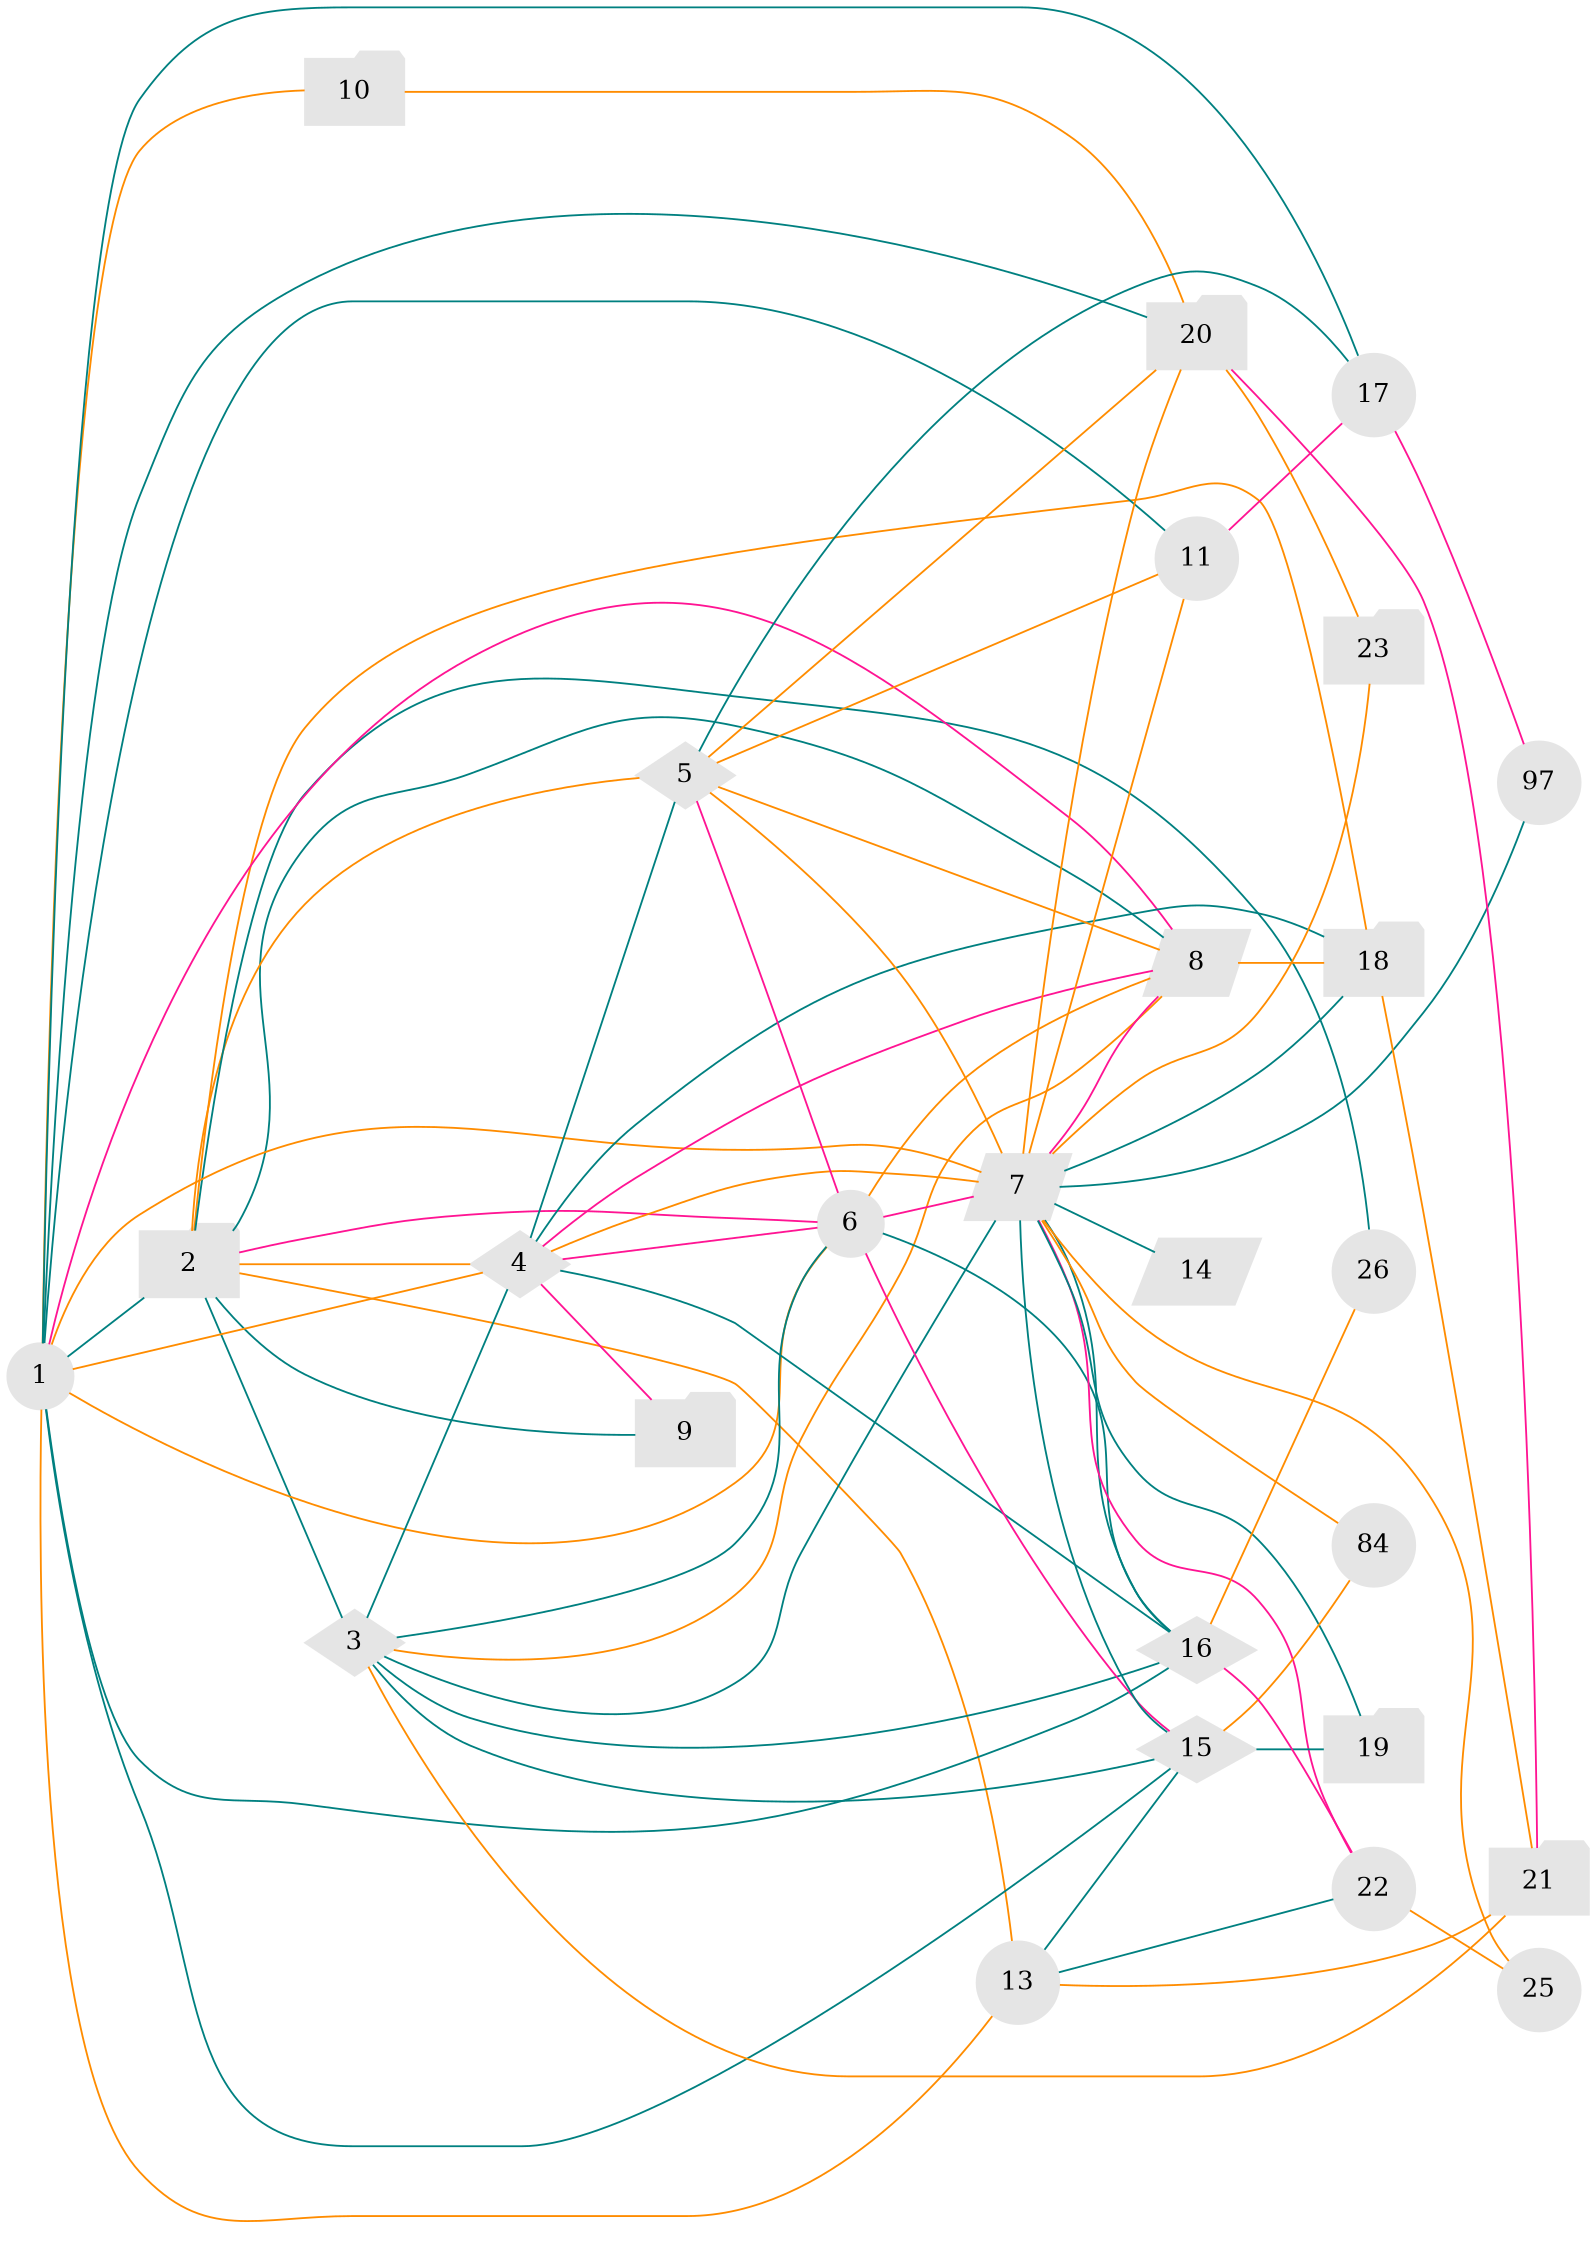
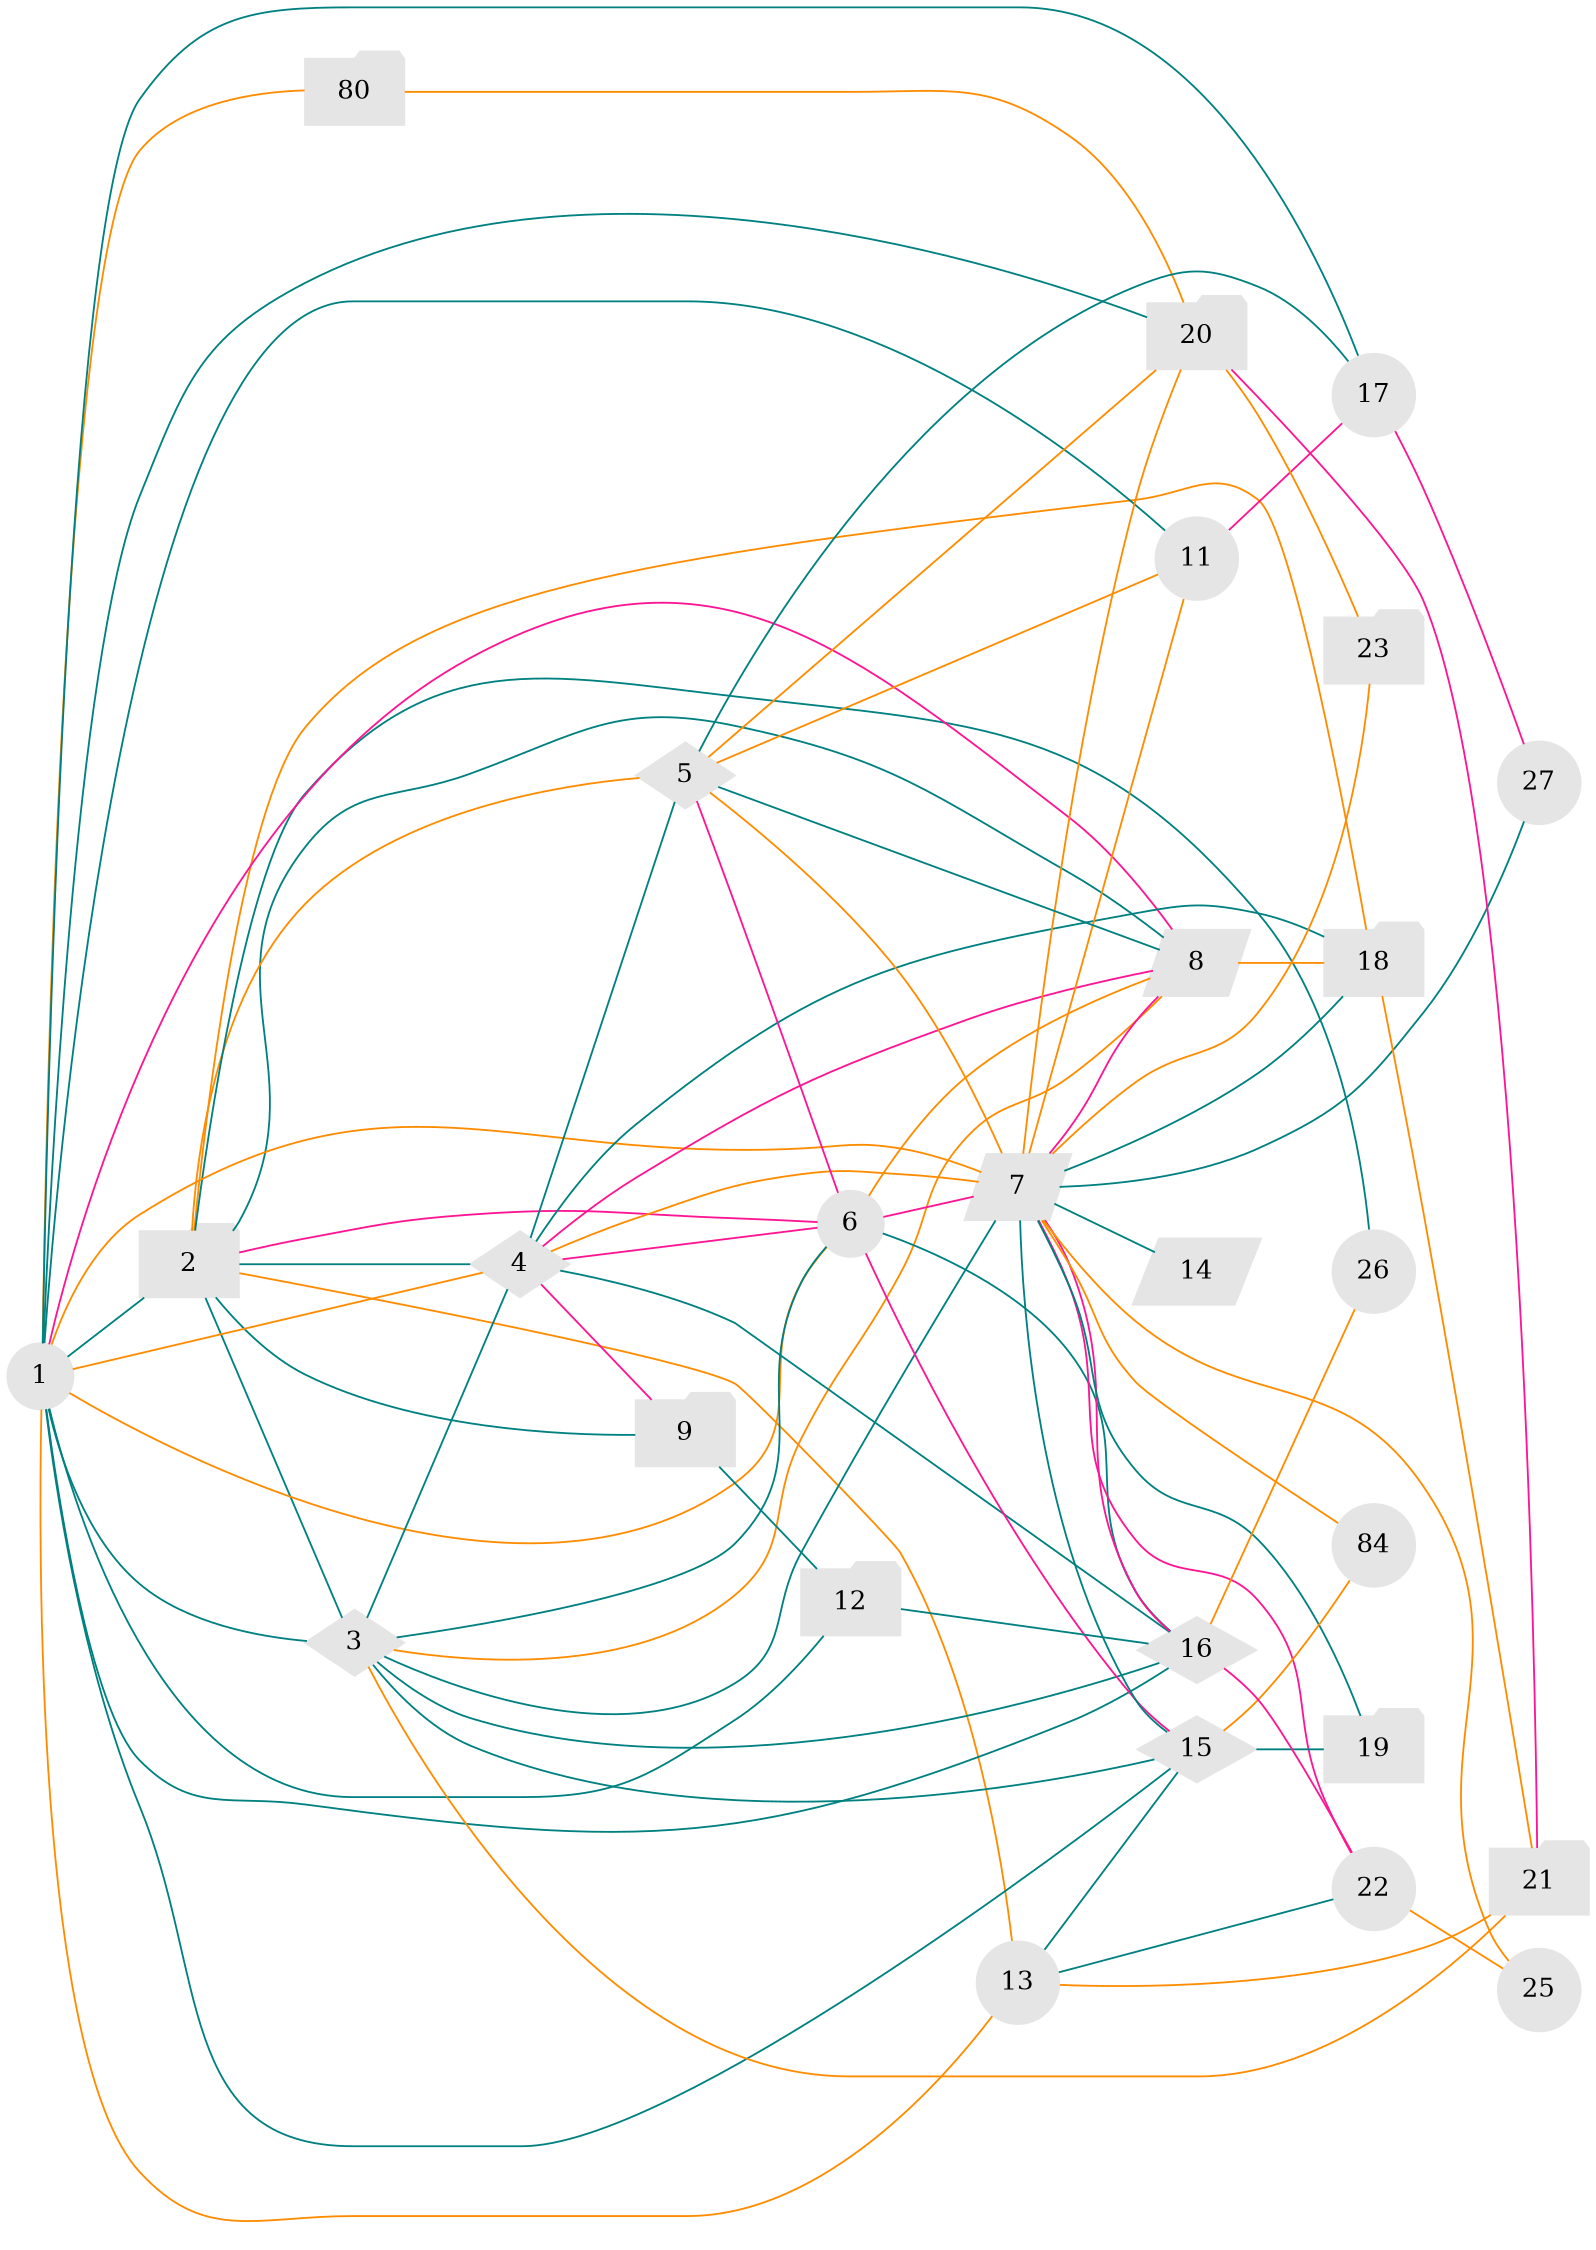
node "10": label "10" -> "80"
node "97": label "97" -> "27"
edge "5" -- "8": color darkorange -> teal
edge "2" -- "4": color darkorange -> teal
edge "7" -- "16": color teal -> deeppink
edge "1" -- "3": added
node "12": added
